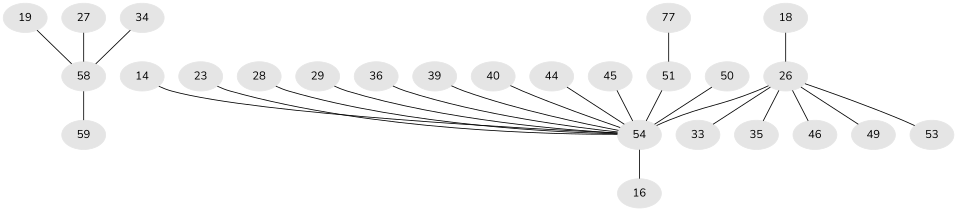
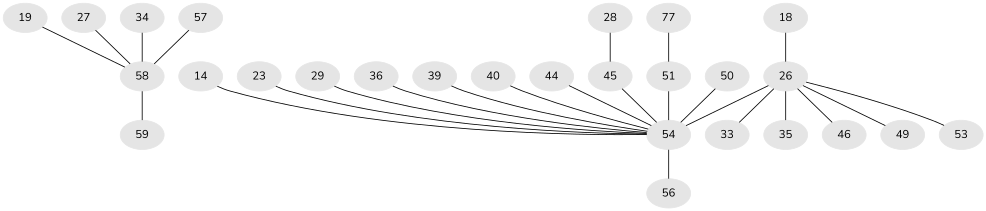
node "57": added
edge "28" -- "54": now "28" -- "45"
node "16": label "16" -> "56"
